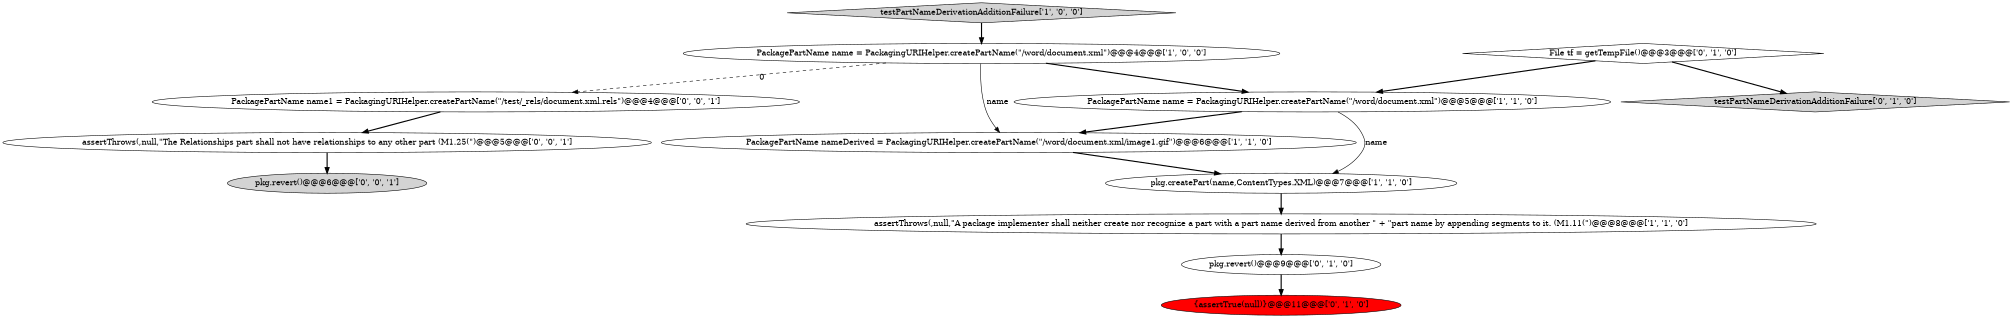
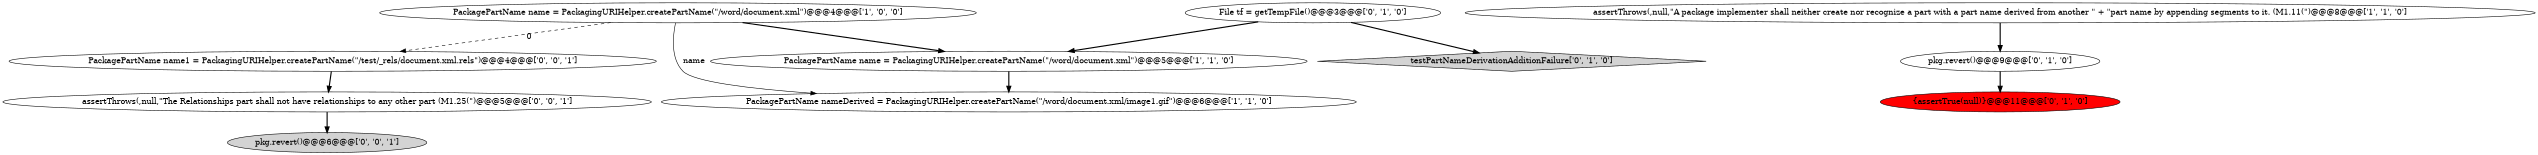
node "testPartNameDerivationAdditionFailure['1', '0', '0']": removed
node "File tf = getTempFile()@@@3@@@['0', '1', '0']": shape diamond -> ellipse
node "pkg.createPart(name,ContentTypes.XML)@@@7@@@['1', '1', '0']": removed
